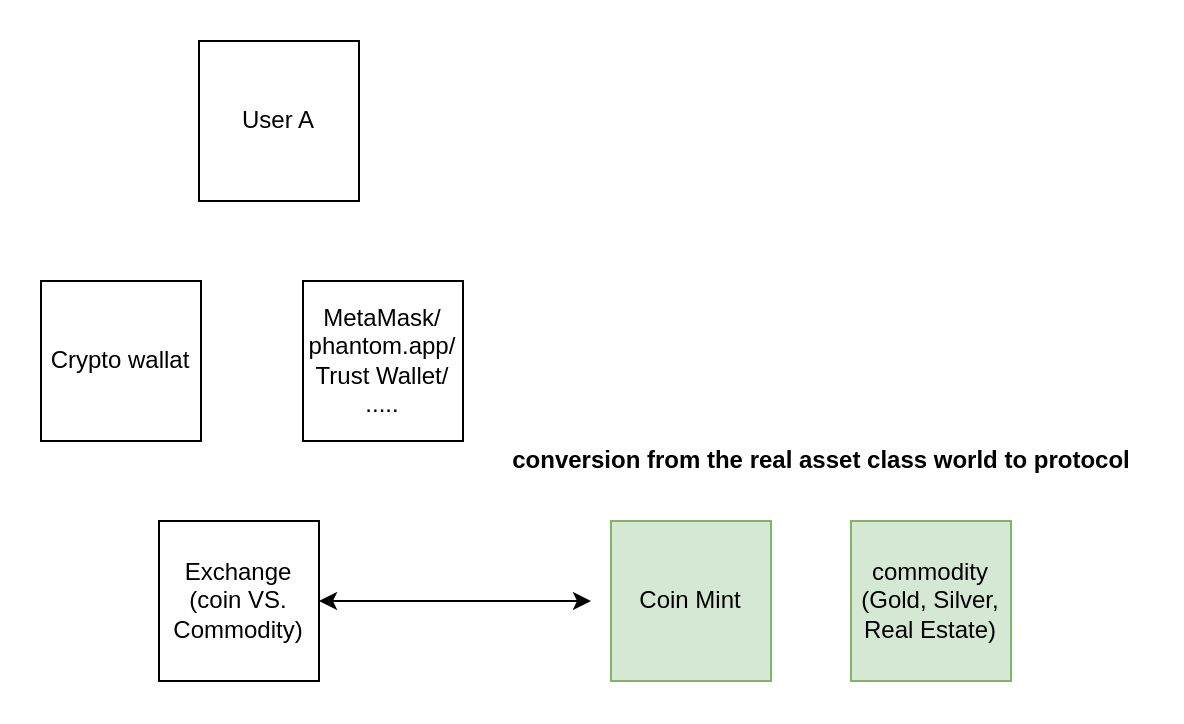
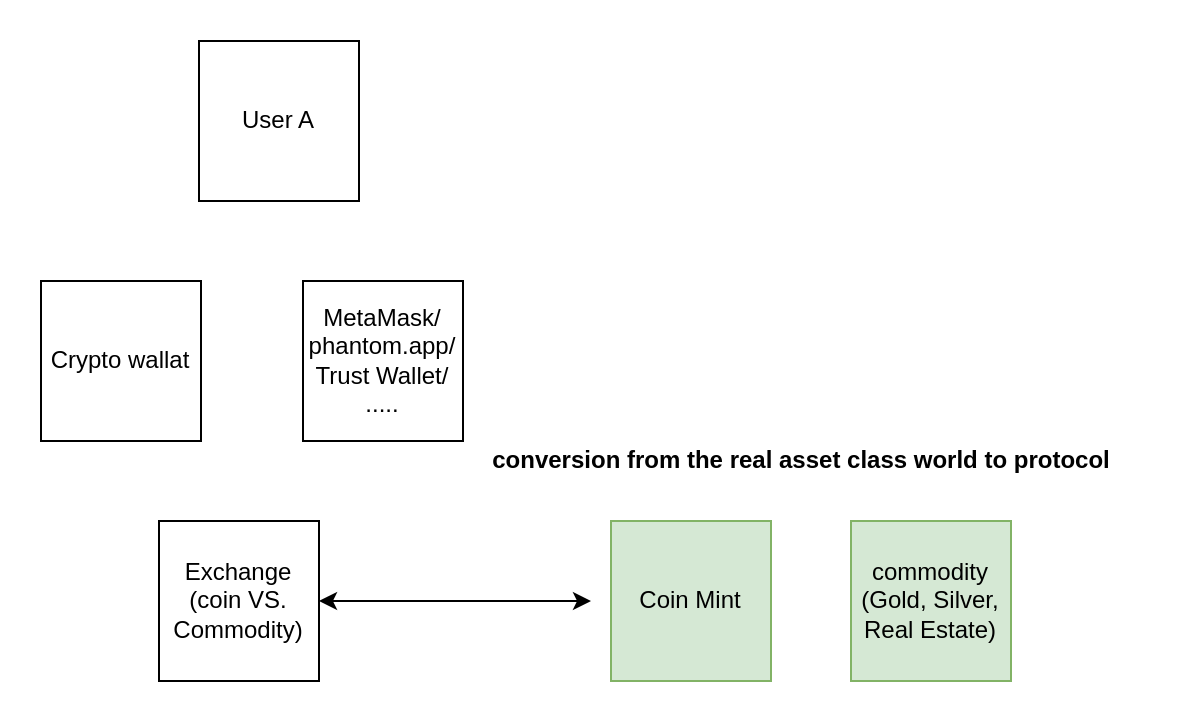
node "conversion from the real asset class world to protocol": moved (821, 461) -> (801, 461)
